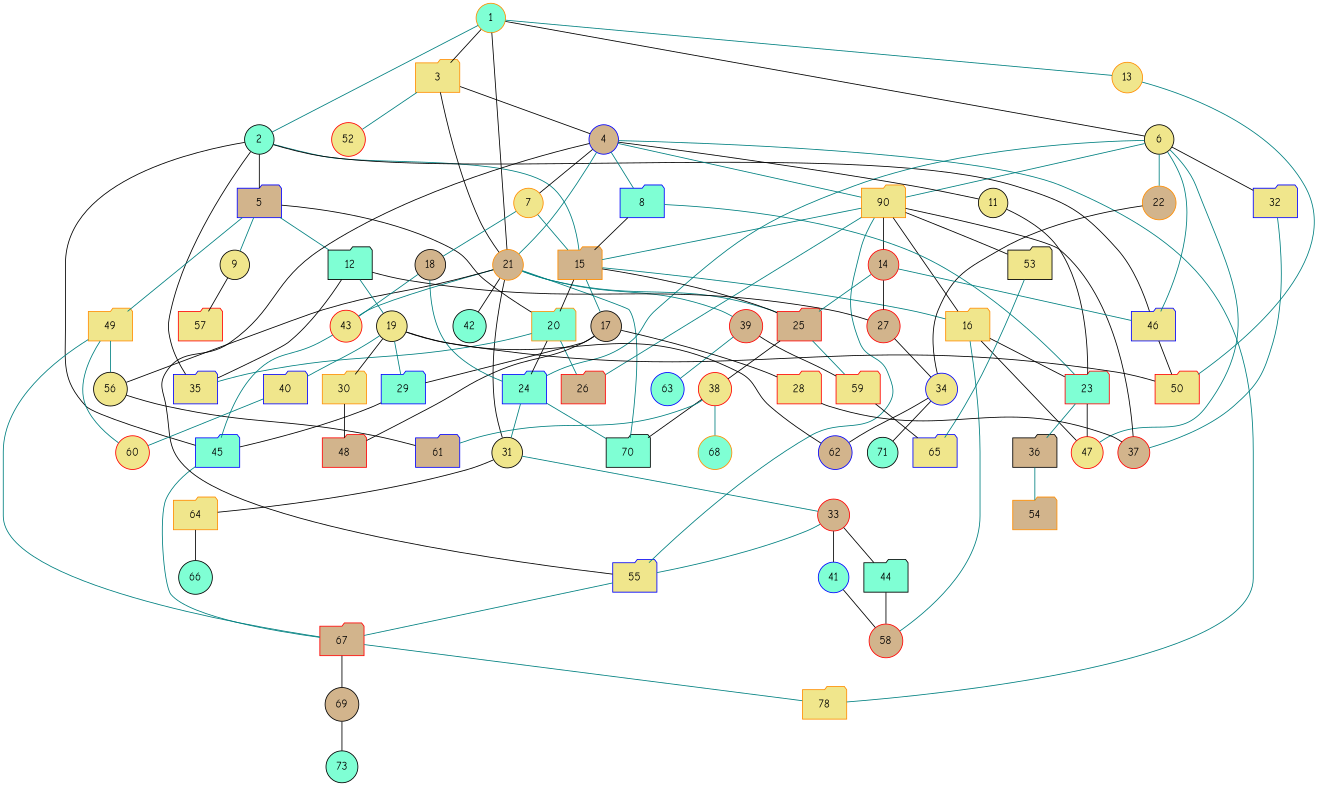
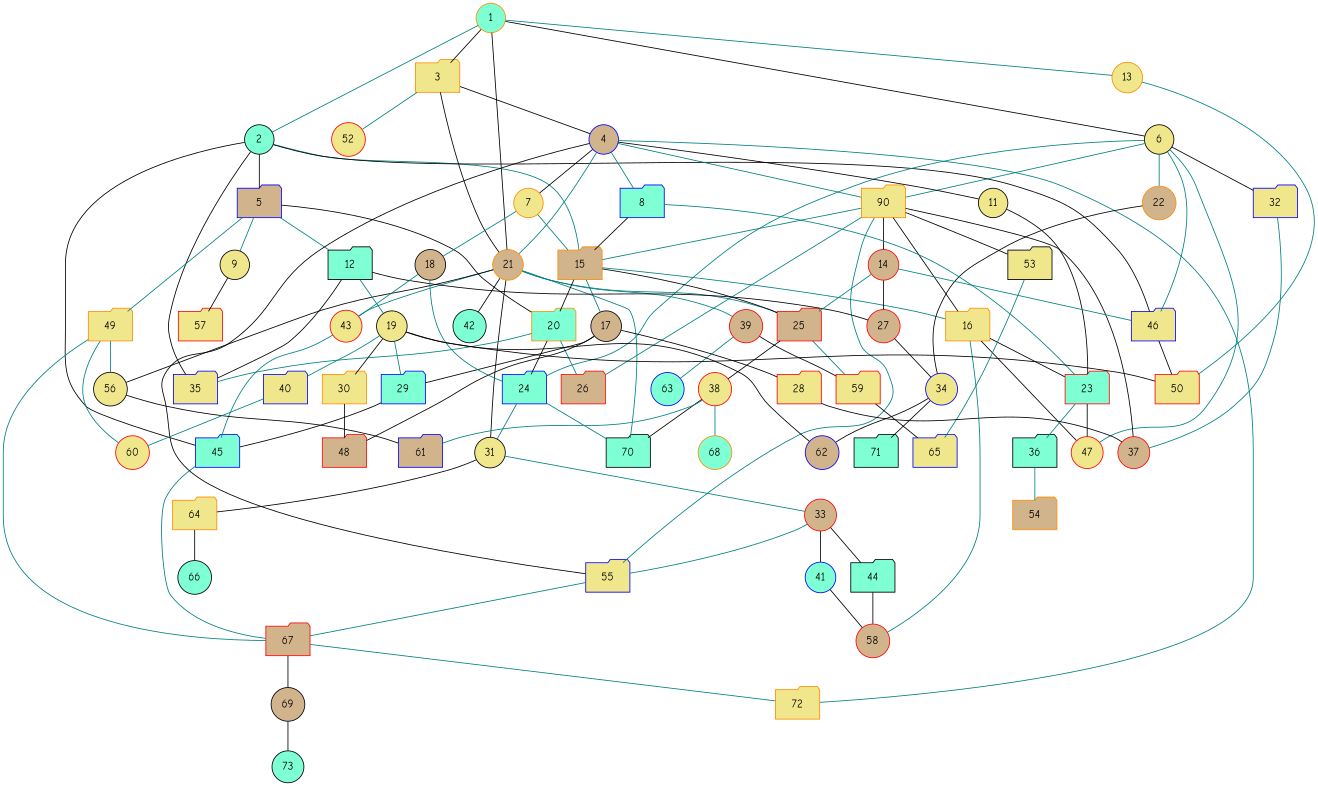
node "71": shape circle -> folder
node "36": fillcolor tan -> aquamarine
node "78": label "78" -> "72"
